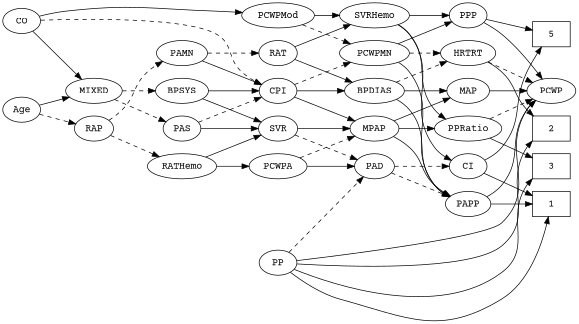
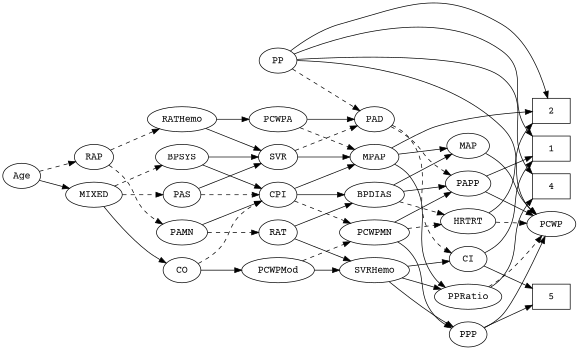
edge "CO" -> "MIXED": reversed
edge "MPAP" -> "PAPP": now "MPAP" -> "2"
node "3": label "3" -> "4"
